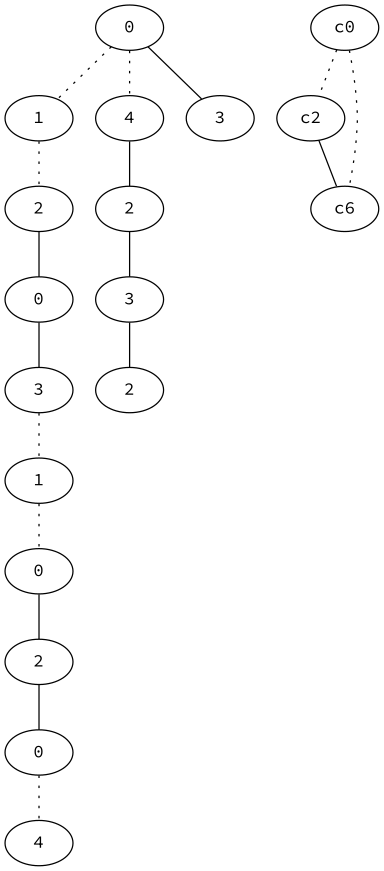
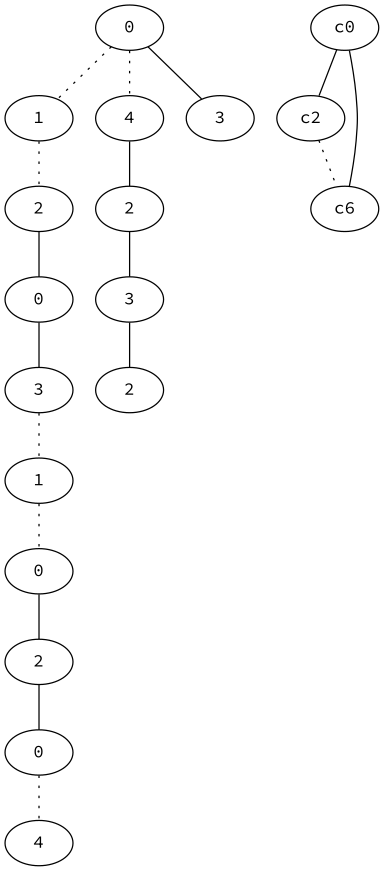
edge "c0" -- "c2": style dotted -> solid
edge "c0" -- "c6": style dotted -> solid
edge "c2" -- "c6": style solid -> dotted
